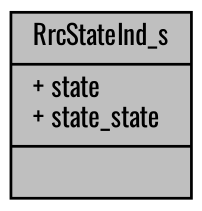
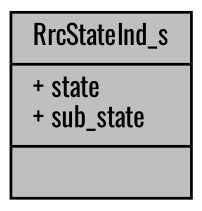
node "RrcStateInd_s": text "+ state_state" -> "+ sub_state"
